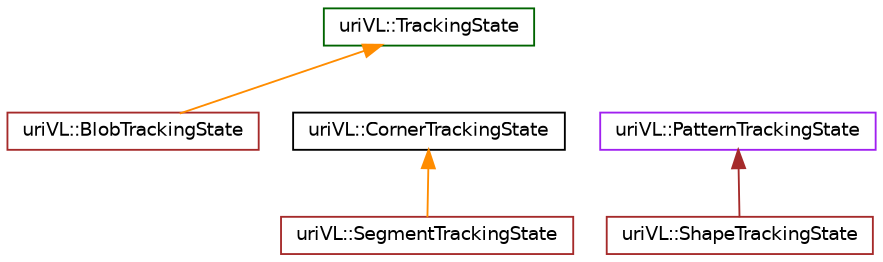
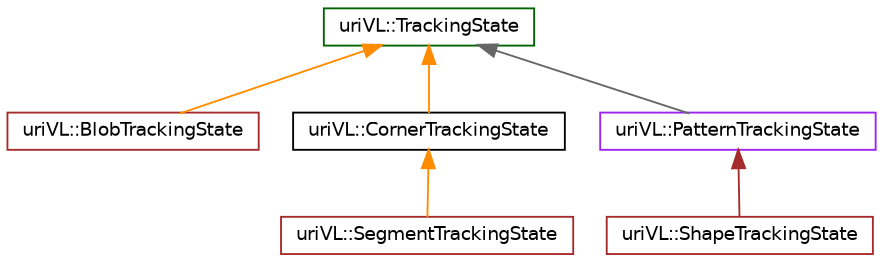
edge "uriVL::PatternTrackingState" -> "uriVL::TrackingState": added
edge "uriVL::CornerTrackingState" -> "uriVL::TrackingState": added
